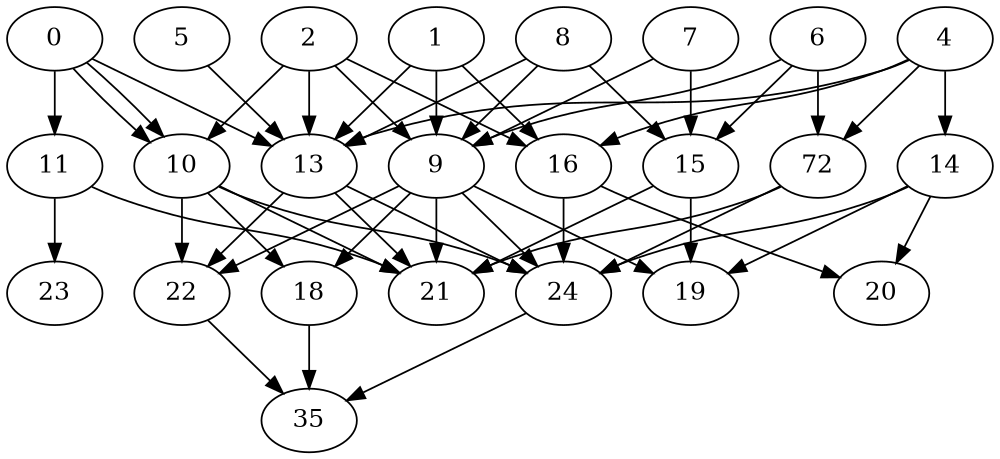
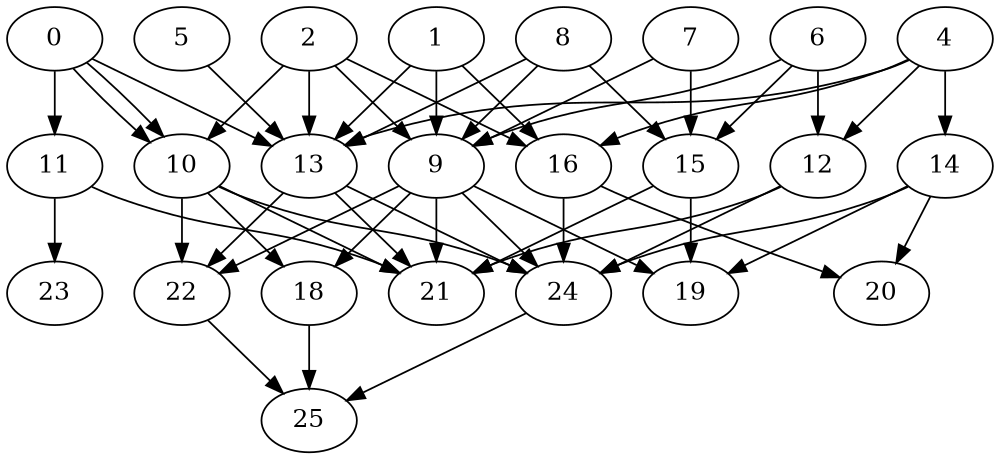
node "72": label "72" -> "12"
node "35": label "35" -> "25"
